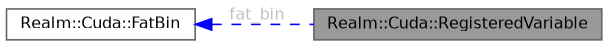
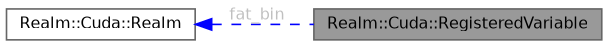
node "Realm::Cuda::FatBin": label "Realm::Cuda::FatBin" -> "Realm::Cuda::Realm"
